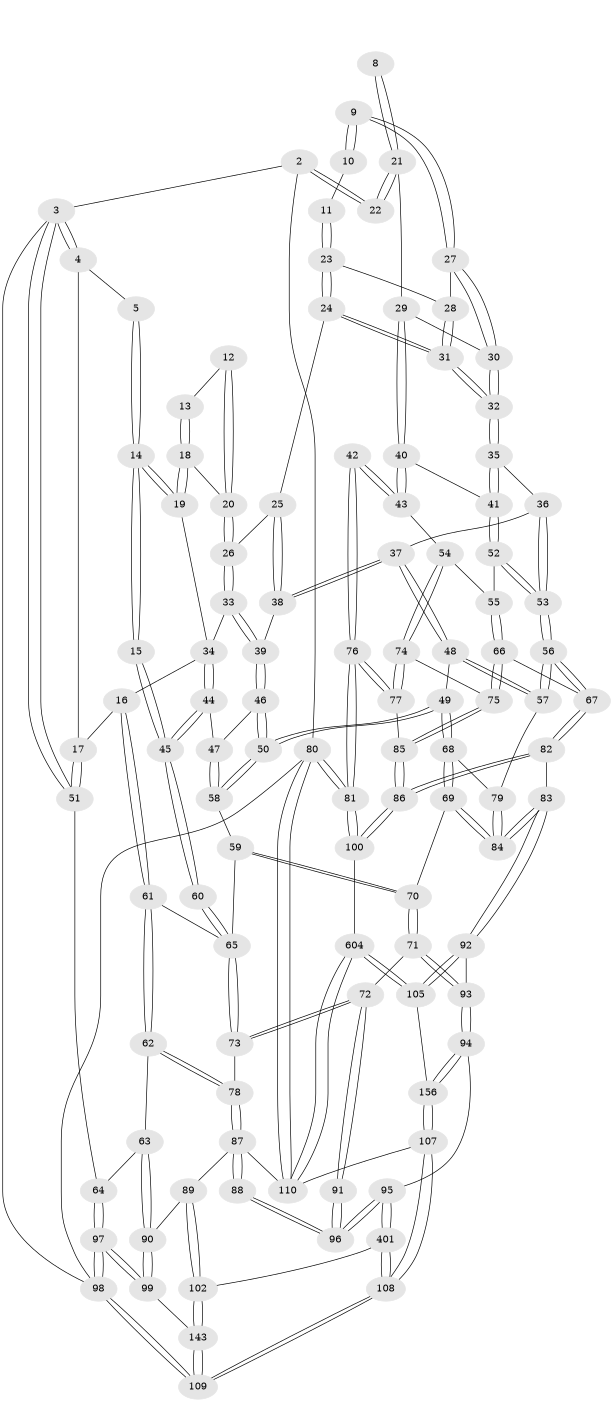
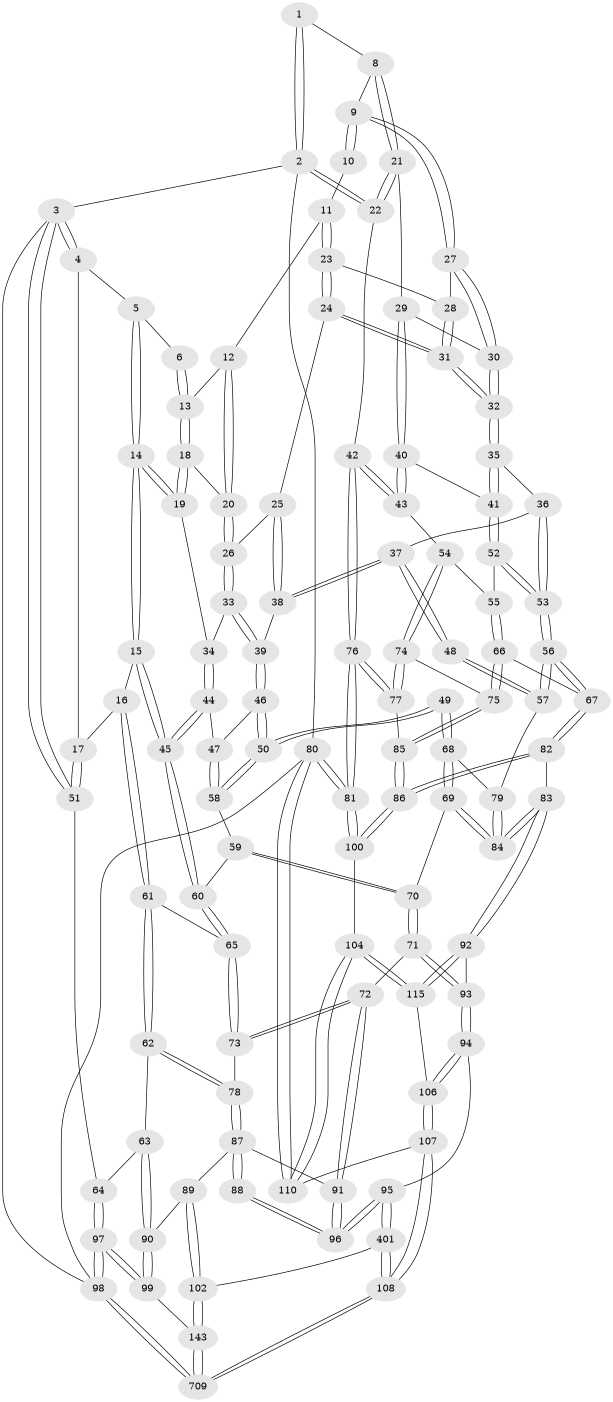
node "1": added
edge "8" -- "9": added
edge "11" -- "12": added
edge "22" -- "42": added
node "6": added
edge "48" -- "49": removed
edge "34" -- "16": now "15" -- "16"
edge "59" -- "65": now "59" -- "60"
node "604": label "604" -> "104"
node "105": label "105" -> "115"
node "156": label "156" -> "106"
edge "87" -- "110": now "87" -- "91"
node "109": label "109" -> "709"
